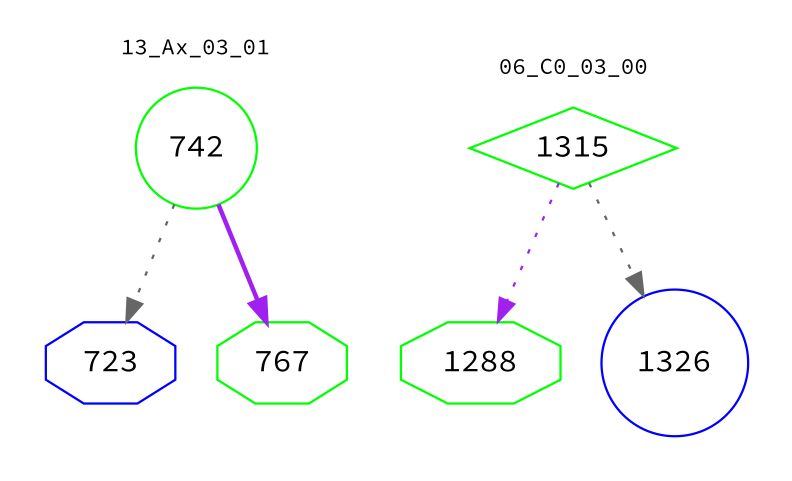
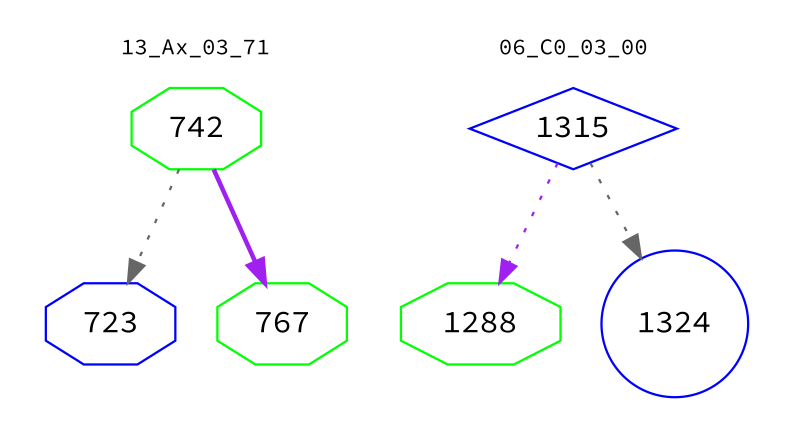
cluster "13_Ax_03_01": label "13_Ax_03_01" -> "13_Ax_03_71"
node "742": shape circle -> octagon
node "1315": color green -> blue
node "1326": label "1326" -> "1324"
